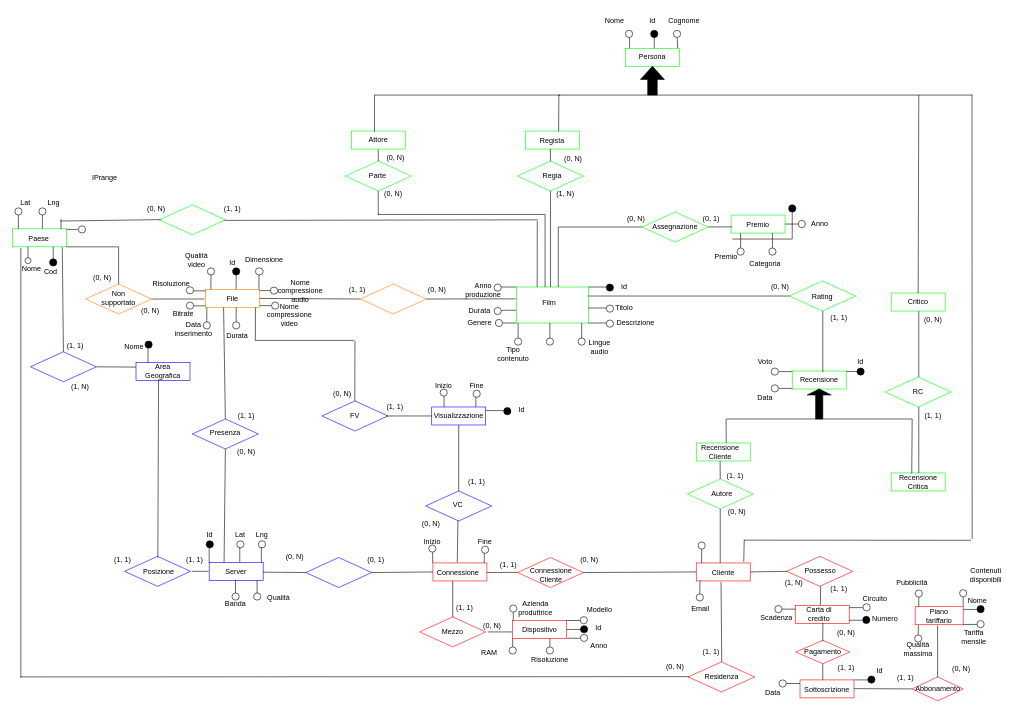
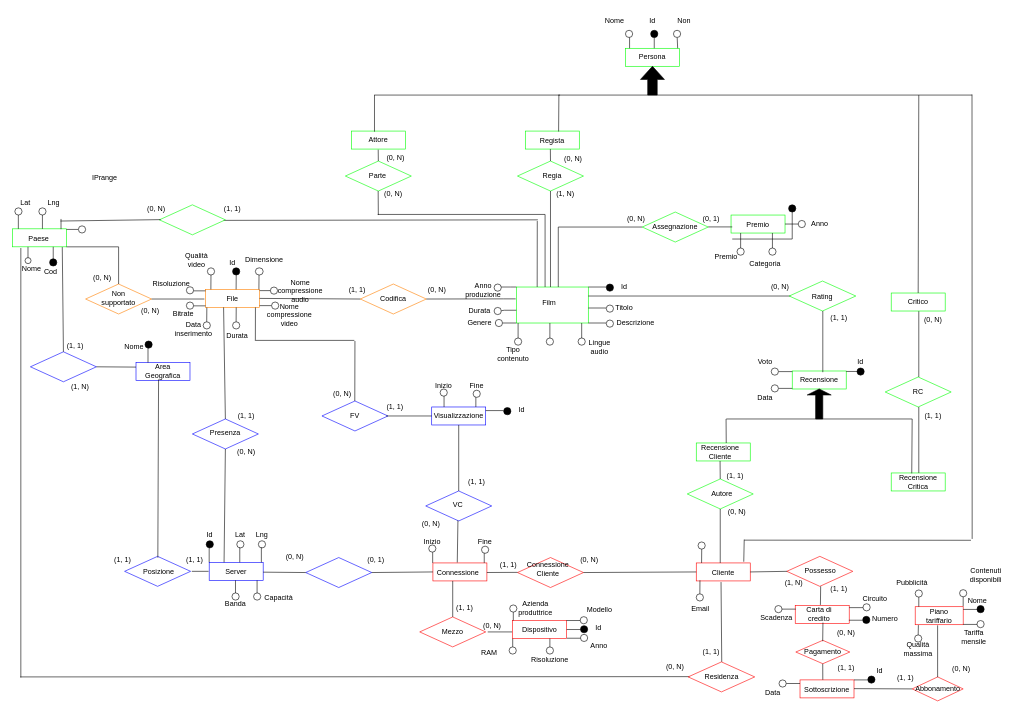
node "Cognome": label "Cognome" -> "Non"
node "Codifica": added
node "Connessione Cliente": moved (551, 575) -> (548, 569)
node "Qualità": label "Qualità" -> "Capacità"
